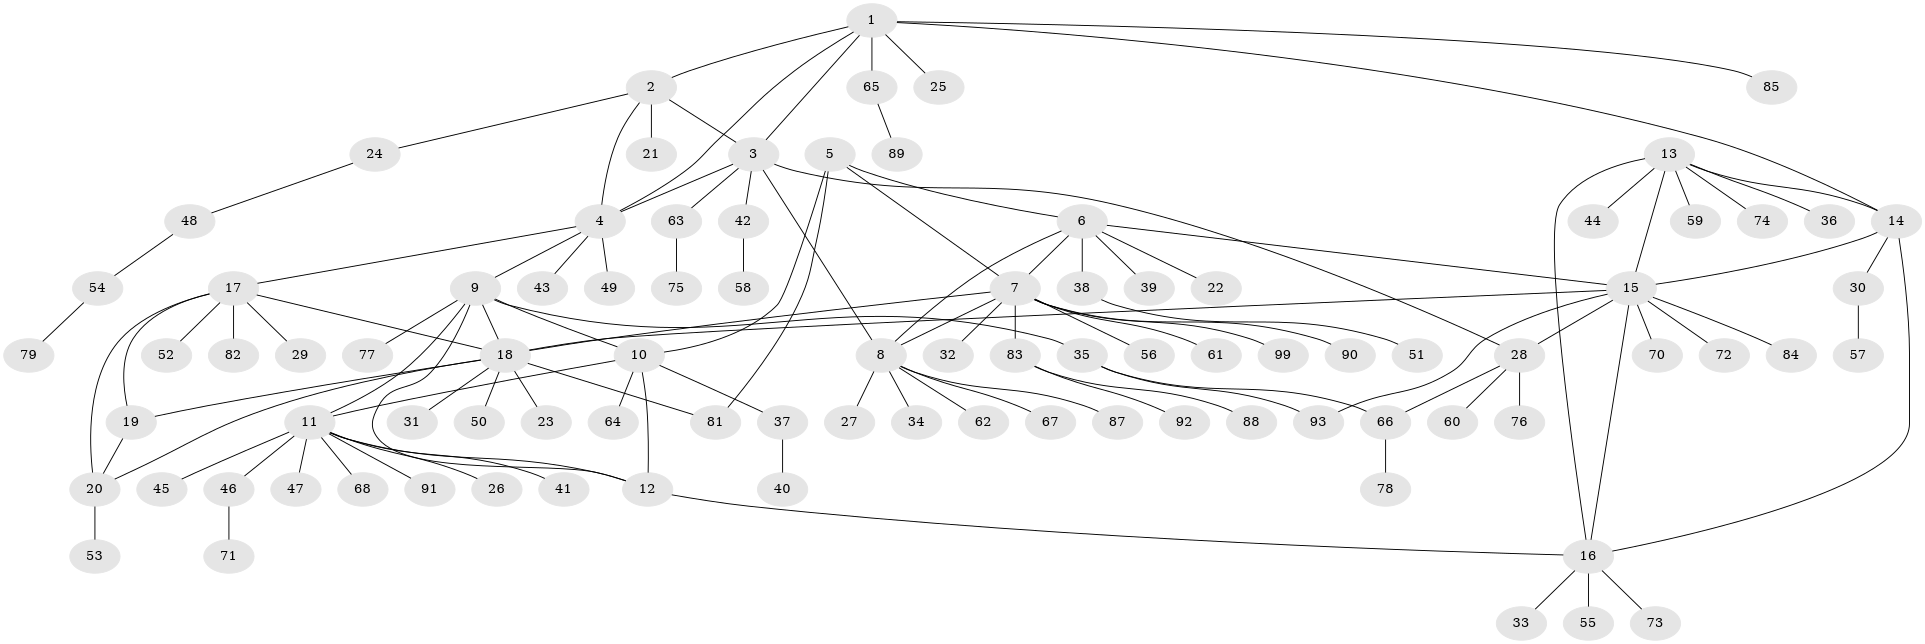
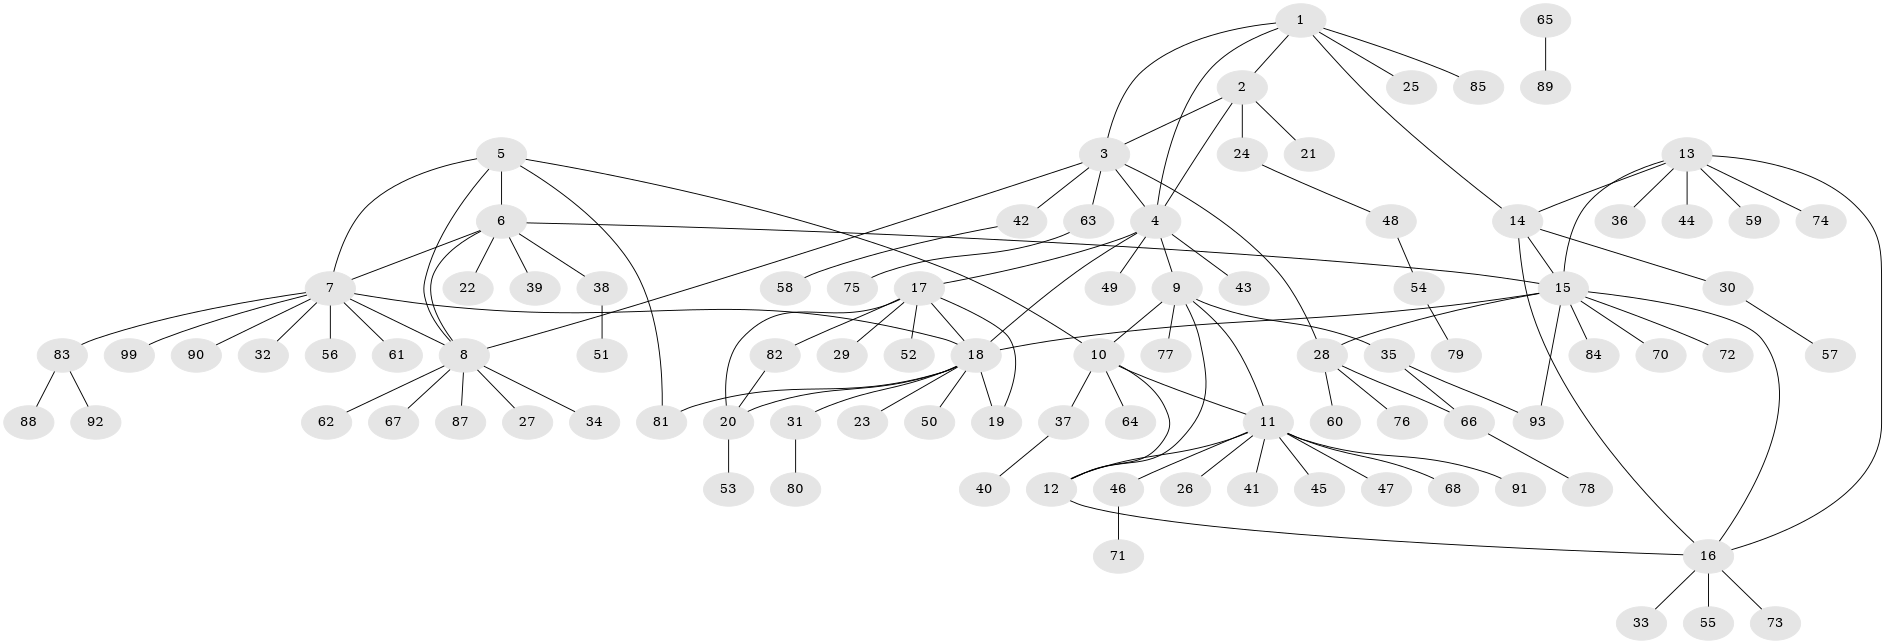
edge "1" -- "65": removed
edge "5" -- "8": added
edge "9" -- "18": now "4" -- "18"
edge "19" -- "20": now "82" -- "20"
node "80": added
